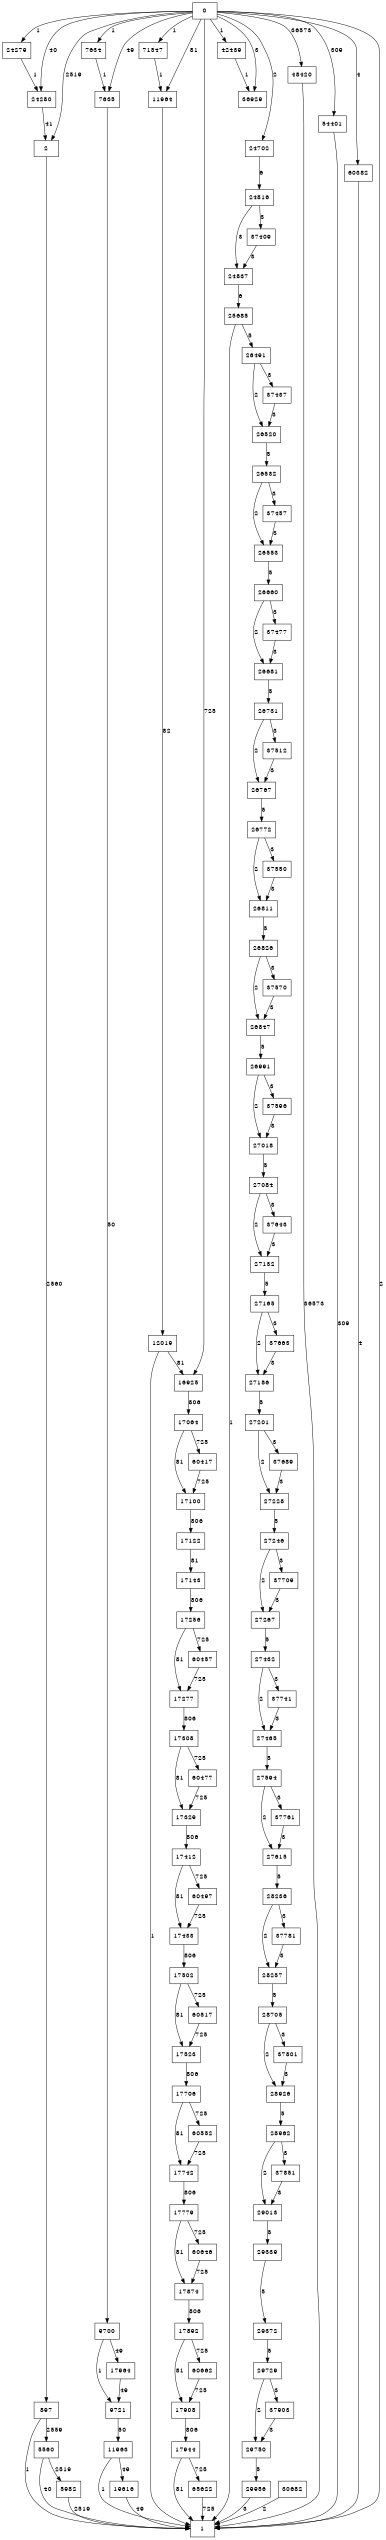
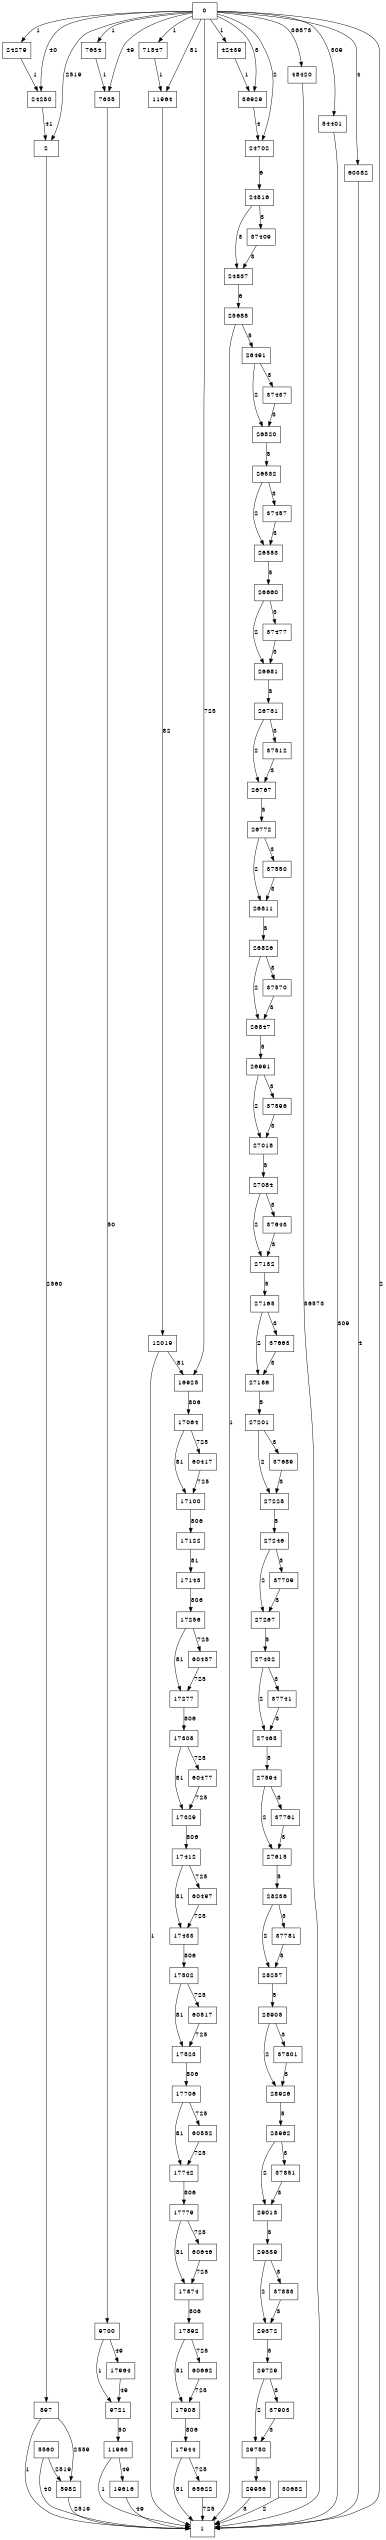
edge "36929" -> "24702": added, label "4"
node "28705": label "28705" -> "28905"
edge "29339" -> "29372": label "5" -> "2"
node "37883": added
edge "897" -> "5560": now "897" -> "5982"
